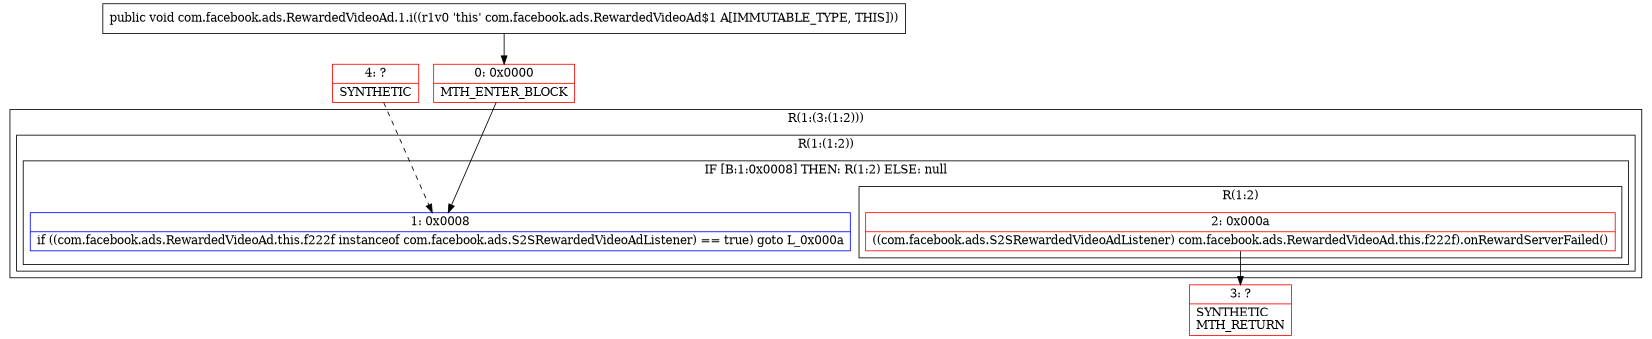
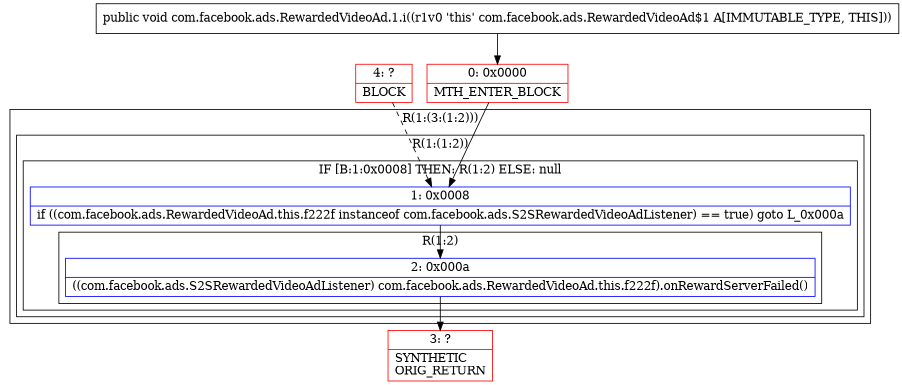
node "4: ?": text "SYNTHETIC" -> "BLOCK"
node "2: 0x000a": color red -> blue
edge "1: 0x0008" -> "2: 0x000a": added
node "3: ?": text "MTH_RETURN" -> "ORIG_RETURN"
